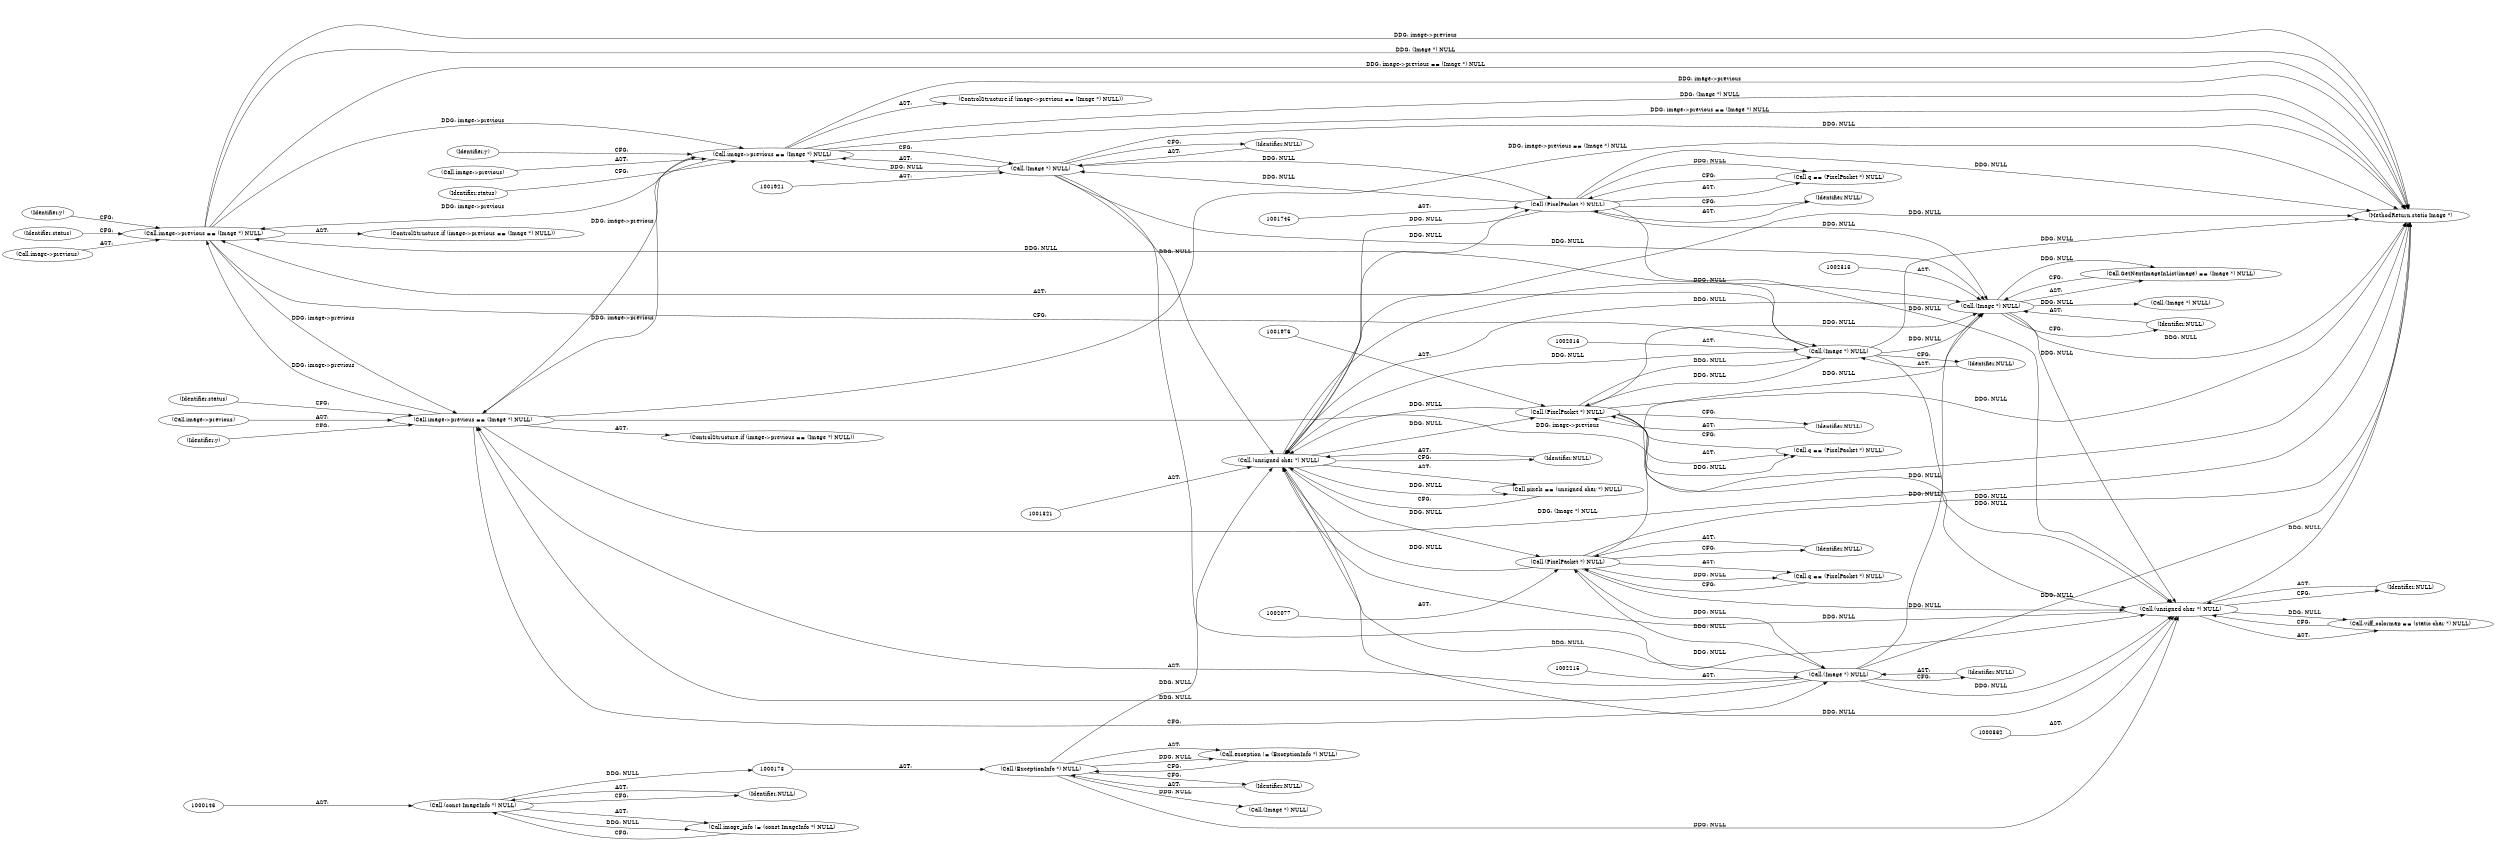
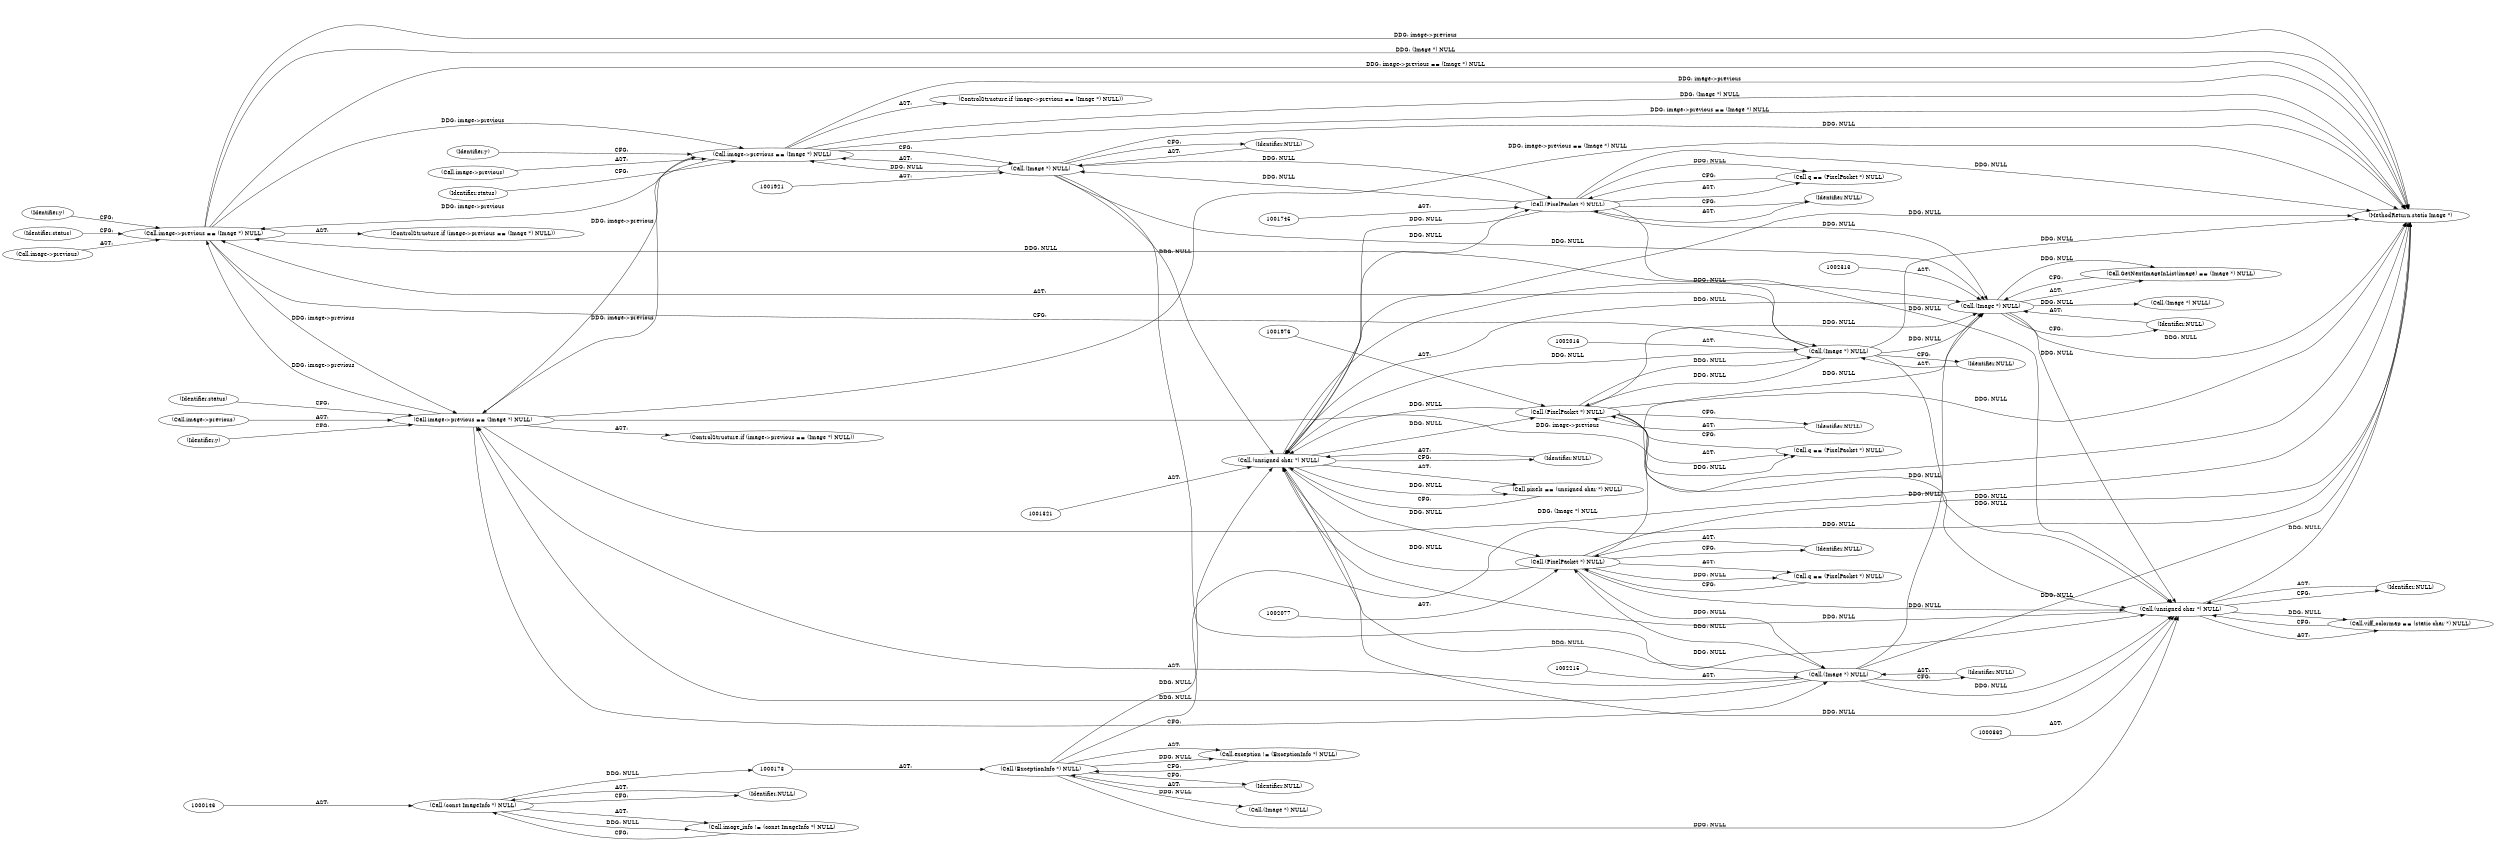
edge "(Call,(ExceptionInfo *) NULL)" -> "(MethodReturn,static Image *)": added, label "DDG: NULL"
